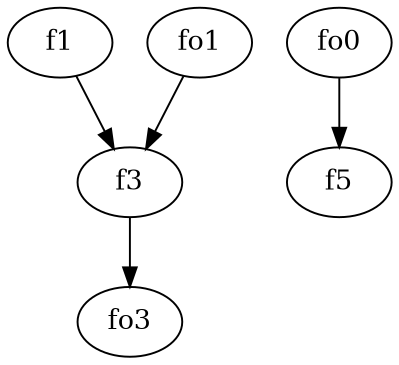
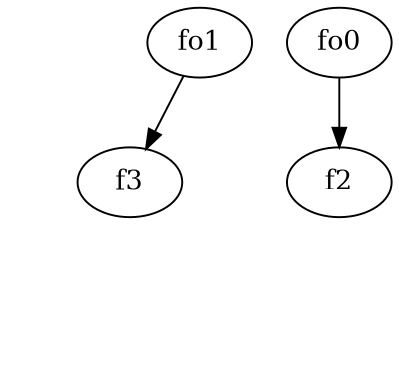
node "f1": removed
node "f5": label "f5" -> "f2"
node "fo3": removed
